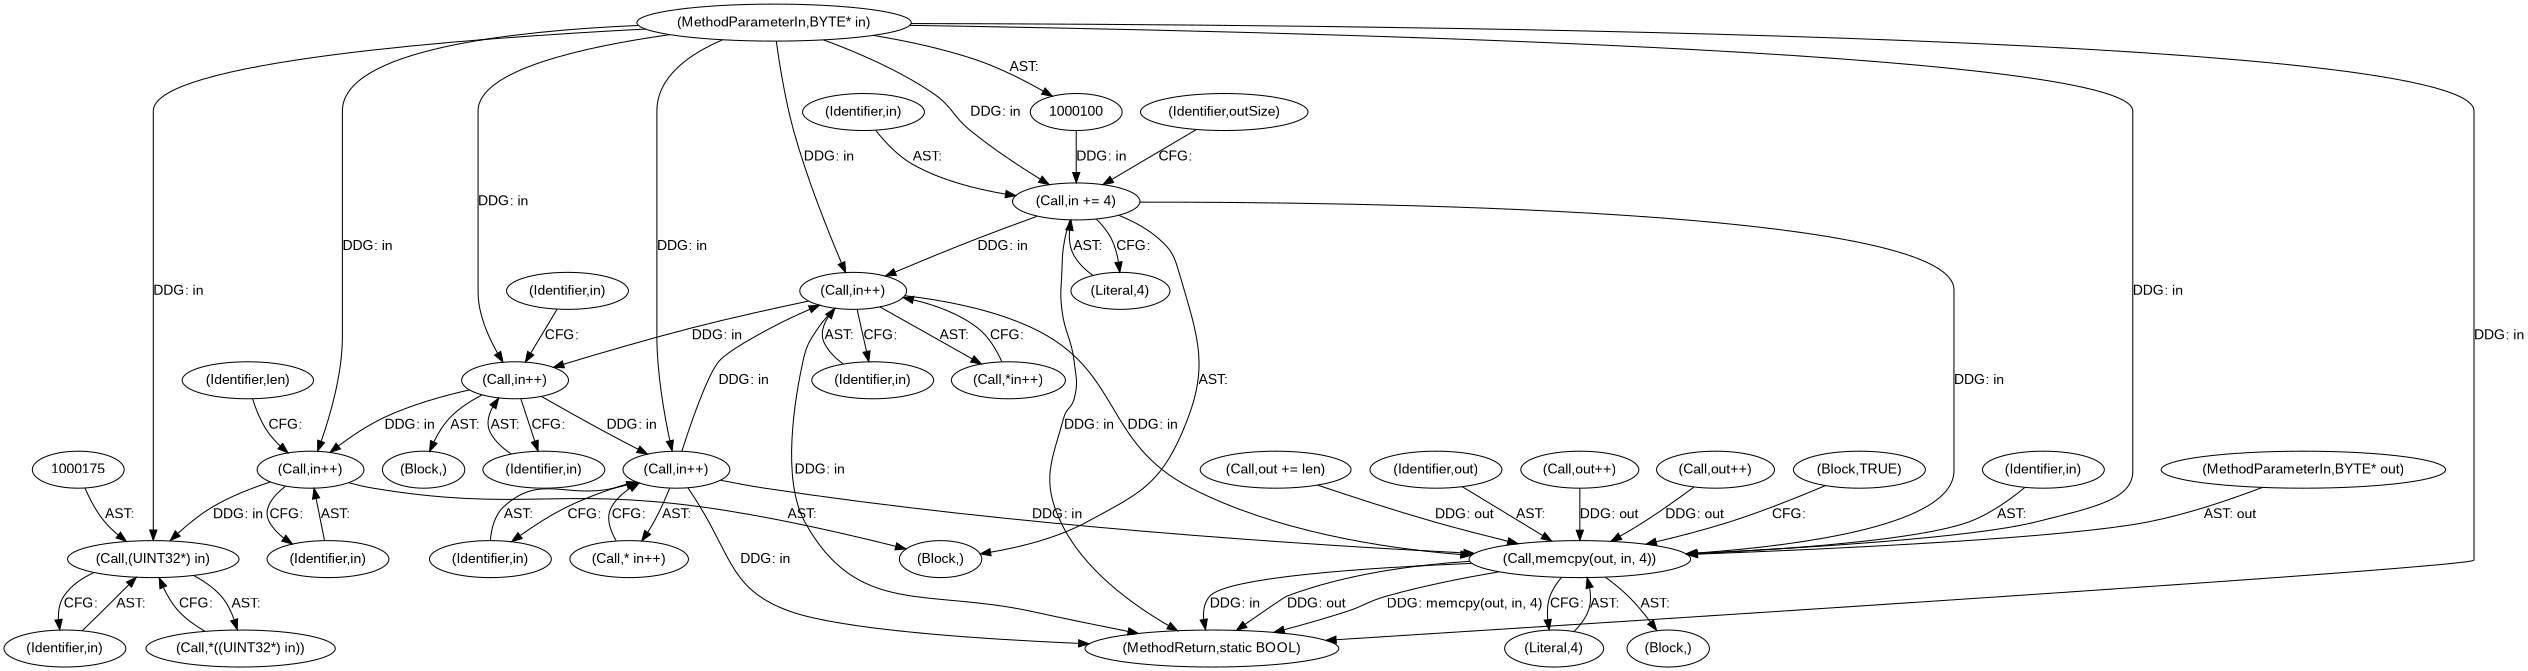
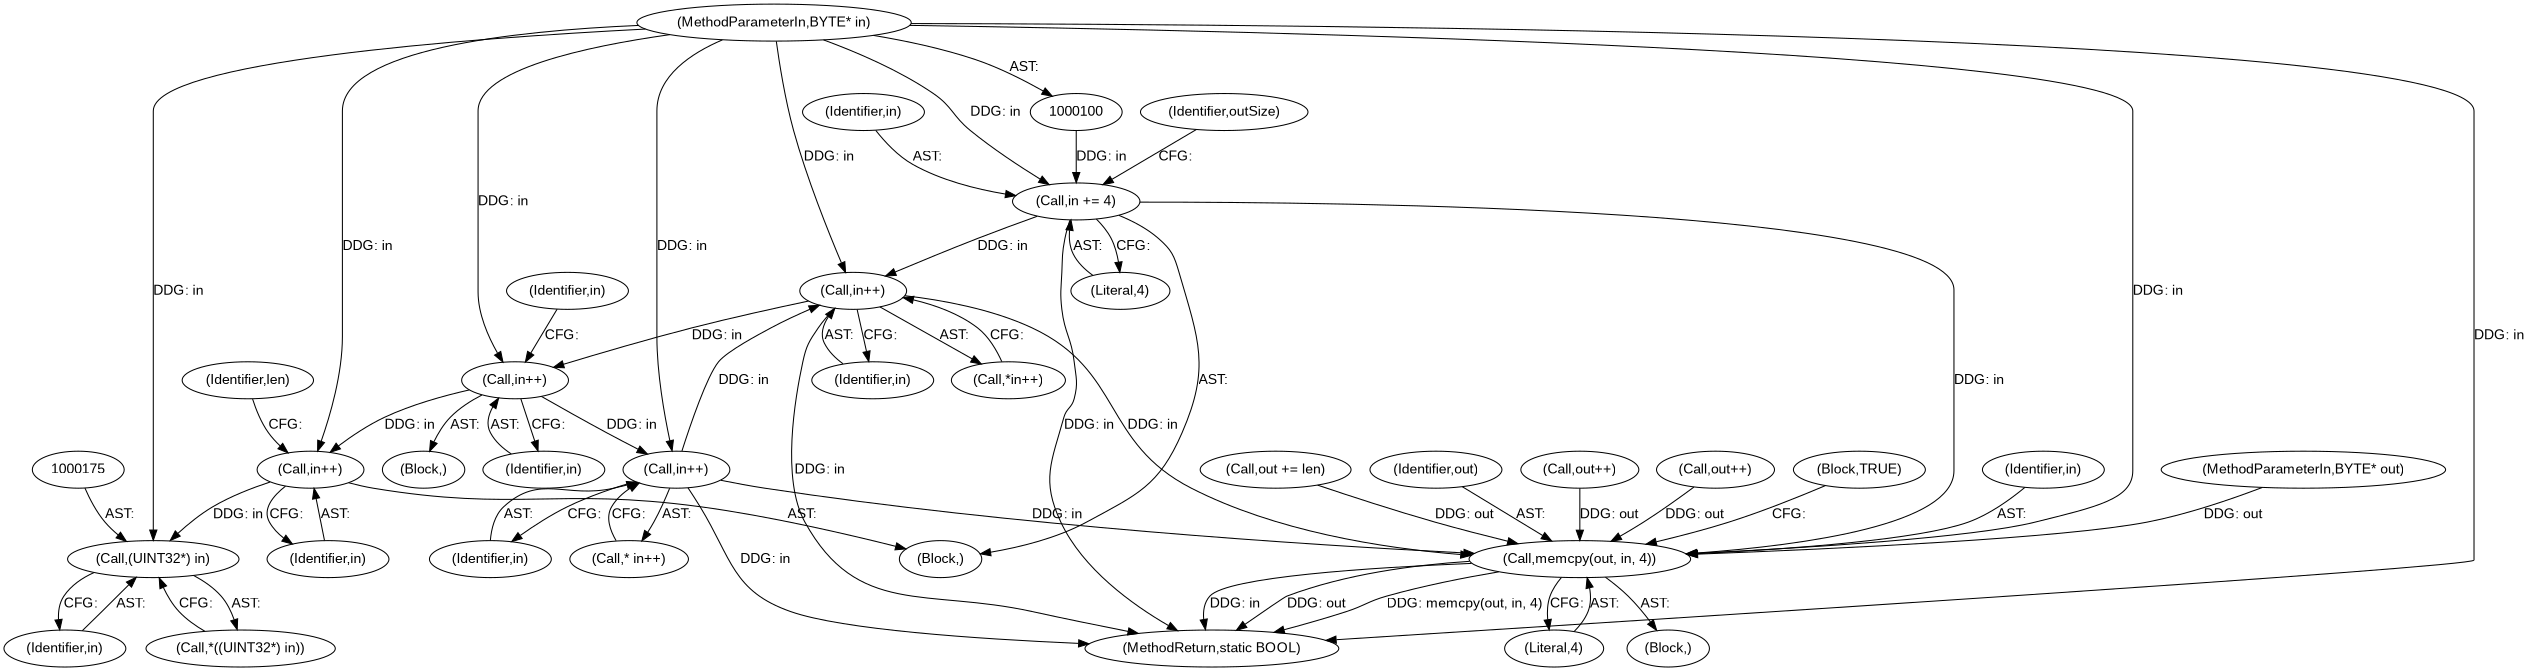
edge "(MethodParameterIn,BYTE* out)" -> "(Call,memcpy(out, in, 4))": label "AST: out" -> "DDG: out"
